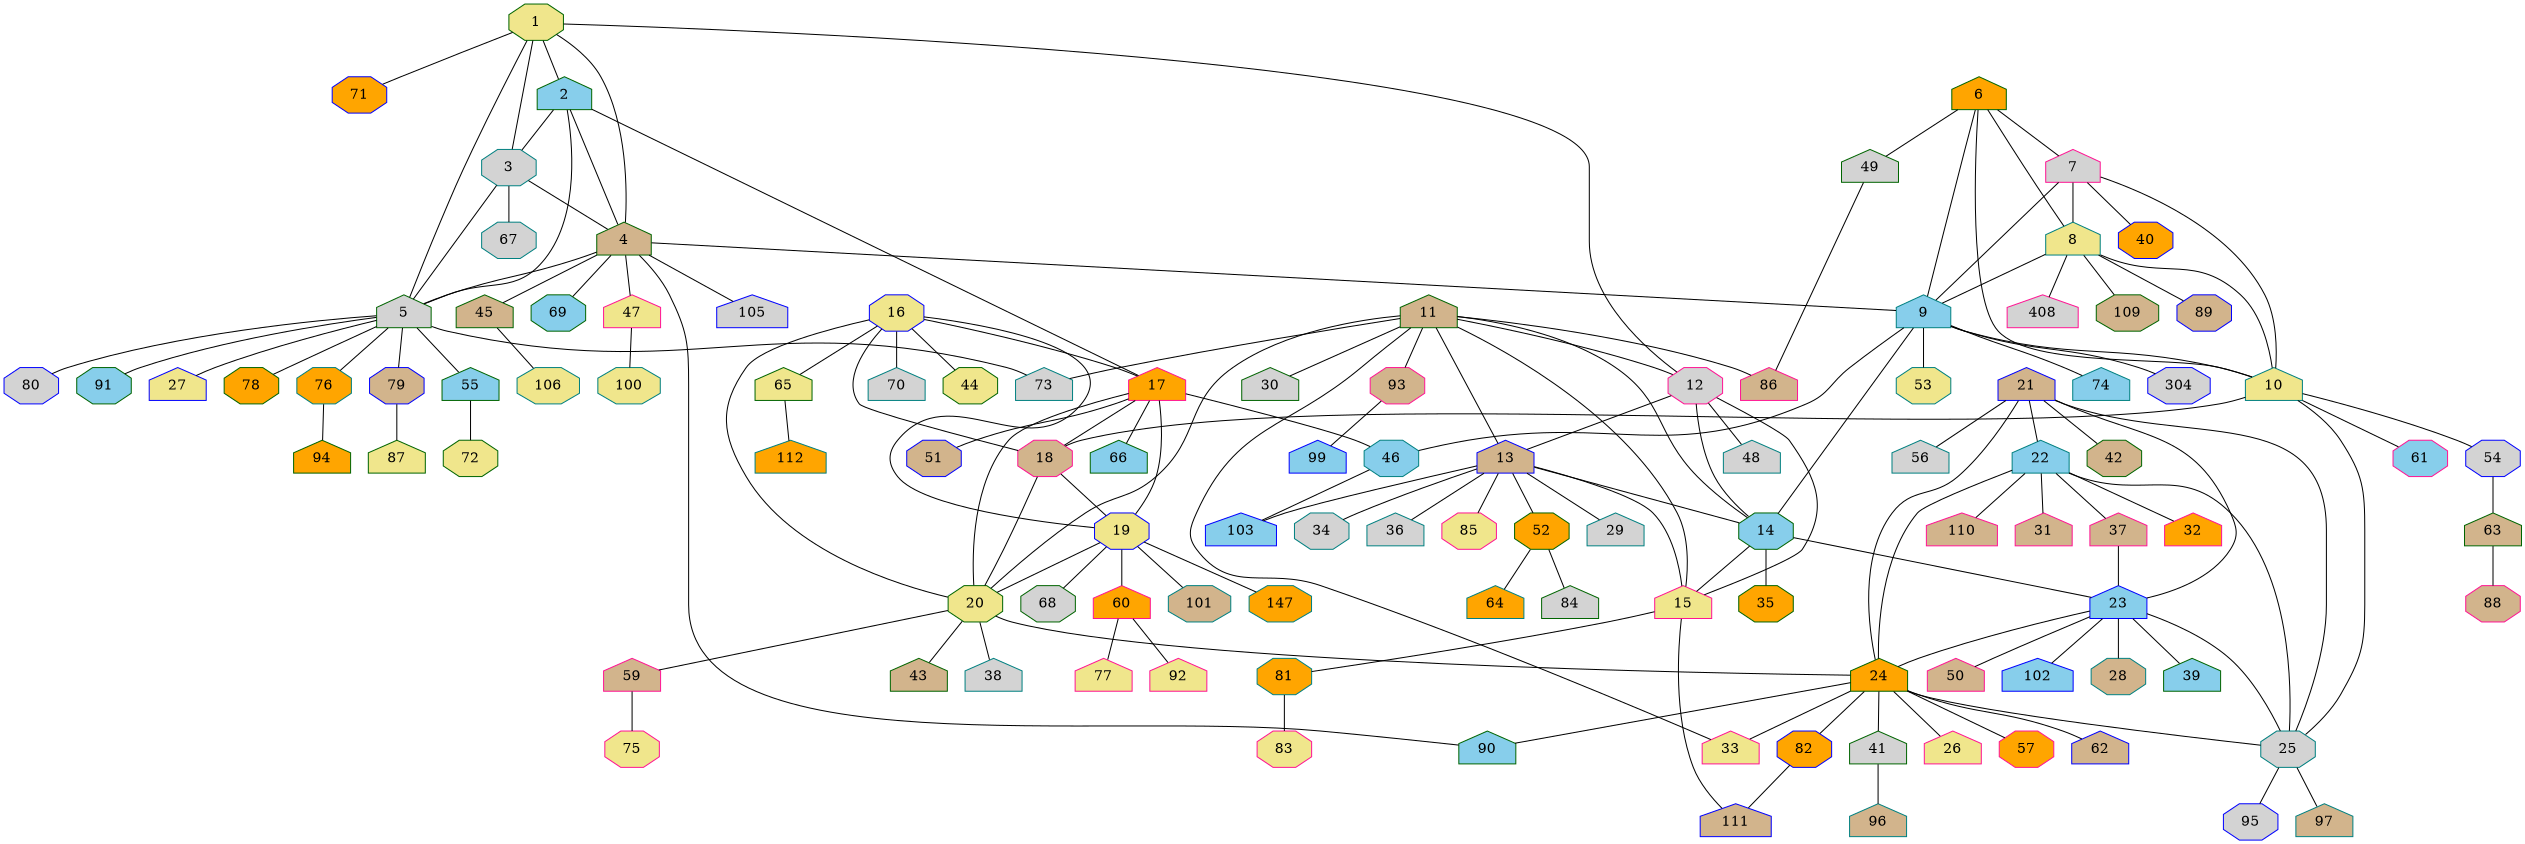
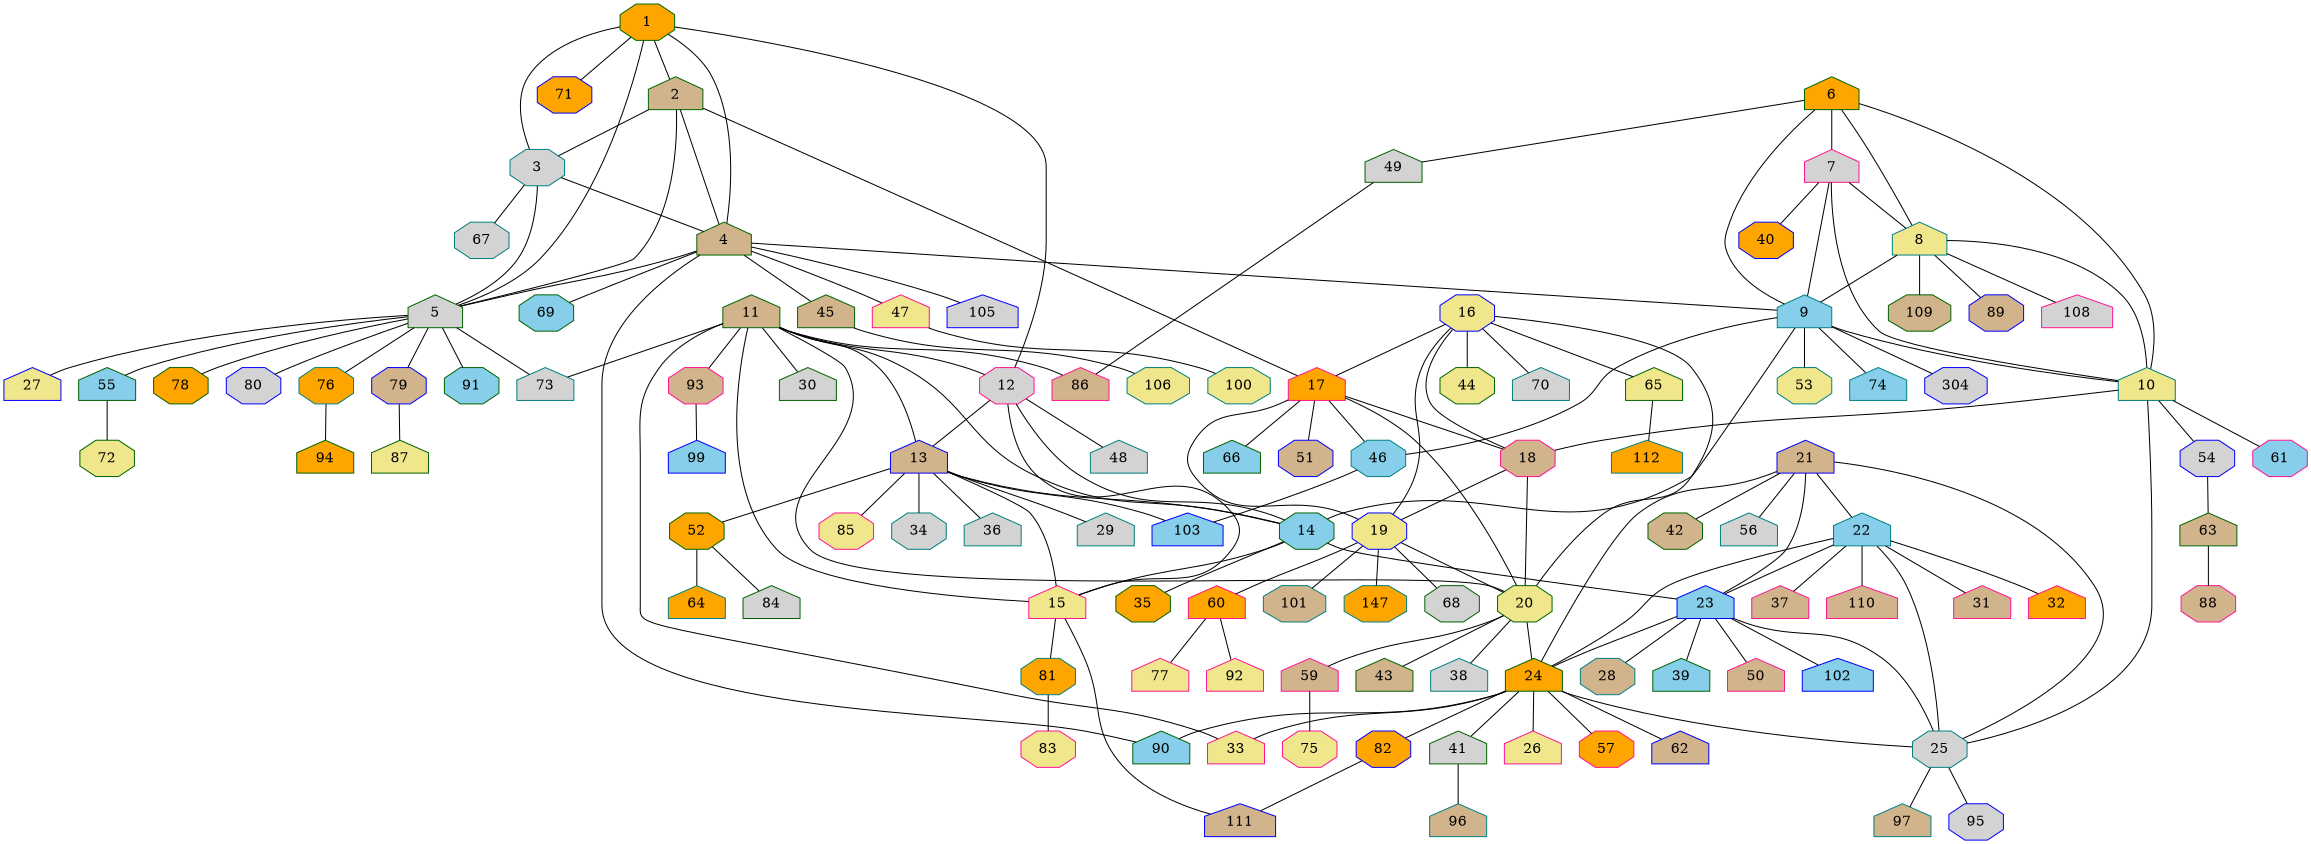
node "1": fillcolor khaki -> orange
node "2": fillcolor skyblue -> tan
node "408": label "408" -> "108"
edge "37" -- "23": now "22" -- "23"
